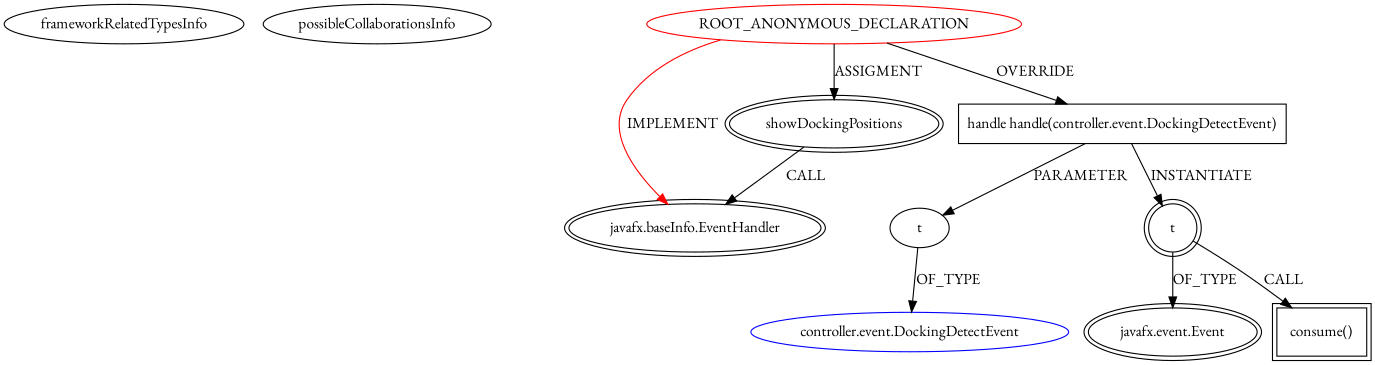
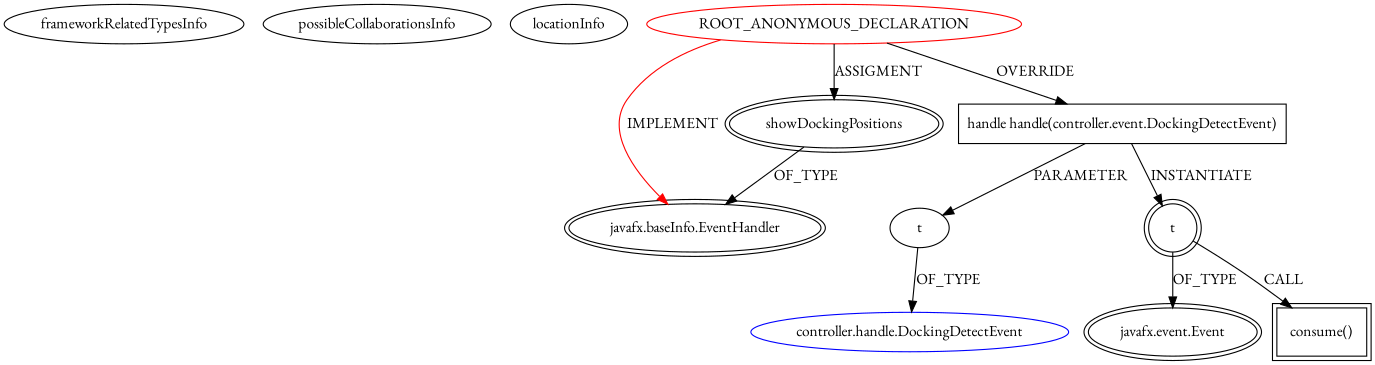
node "locationInfo": added
edge "showDockingPositions" -> "javafx.baseInfo.EventHandler": label "CALL" -> "OF_TYPE"
node "controller.event.DockingDetectEvent": label "controller.event.DockingDetectEvent" -> "controller.handle.DockingDetectEvent"
